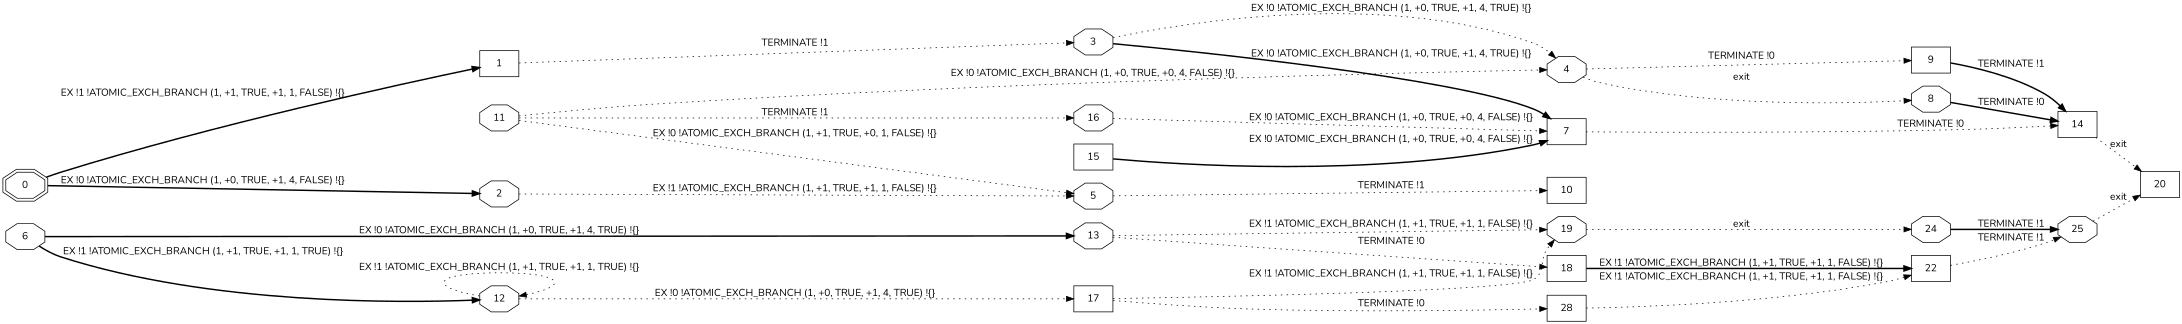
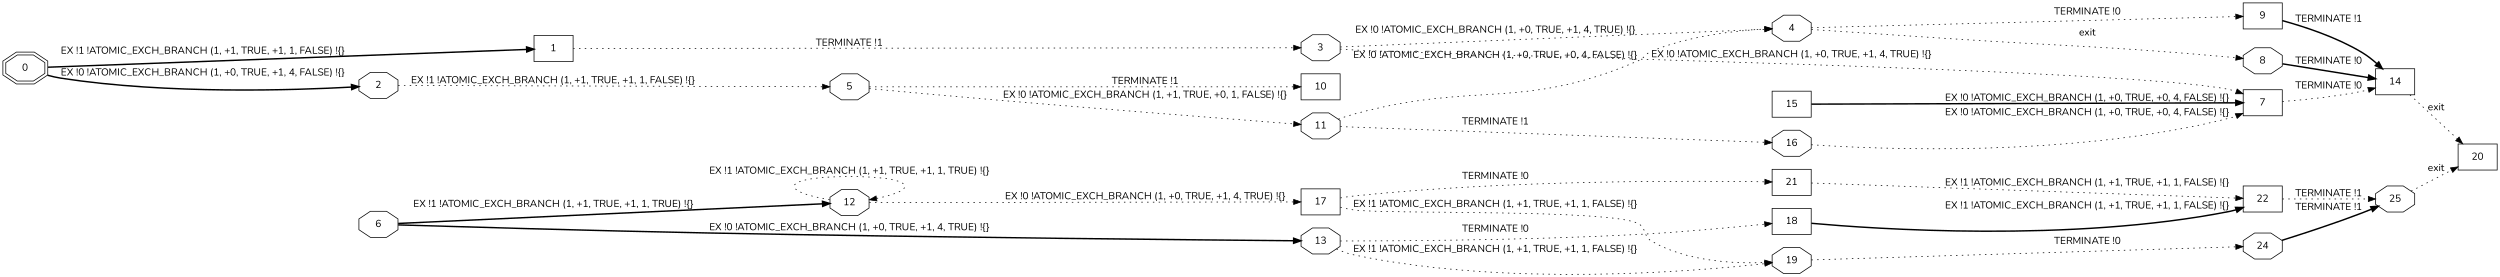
edge "3" -> "7": style bold -> dotted
edge "11" -> "5": reversed
edge "19" -> "24": label "exit" -> "TERMINATE !0"
node "28": label "28" -> "21"
